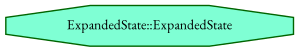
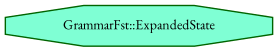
node "ExpandedState::ExpandedState": label "ExpandedState::ExpandedState" -> "GrammarFst::ExpandedState"
